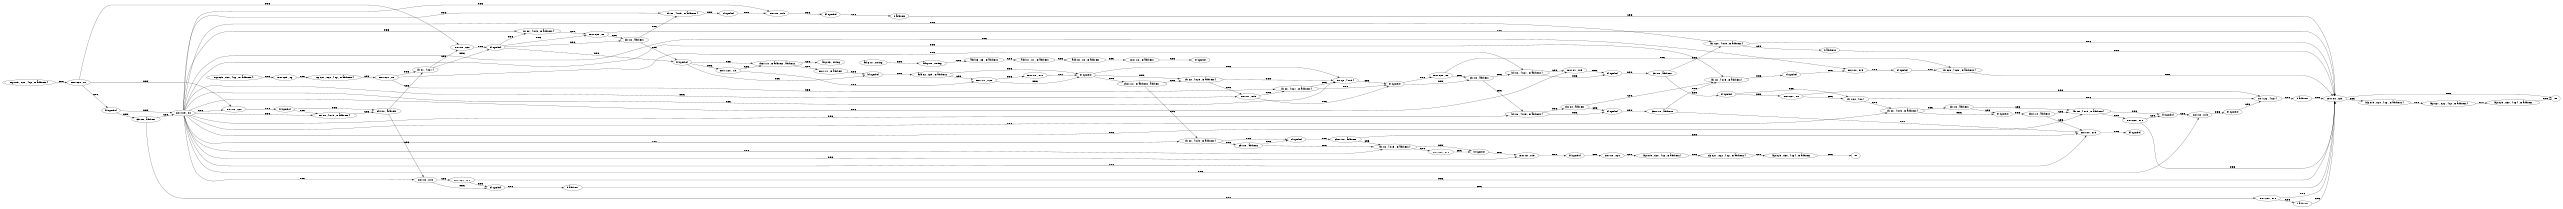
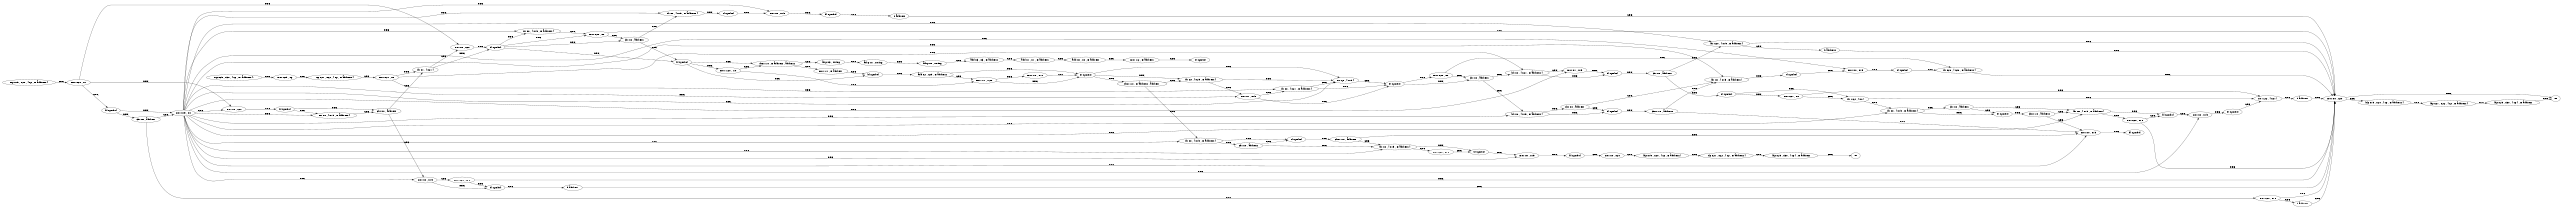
edge "adrp x3 , string" -> "adrp x1 , string": added, label "CFG"
